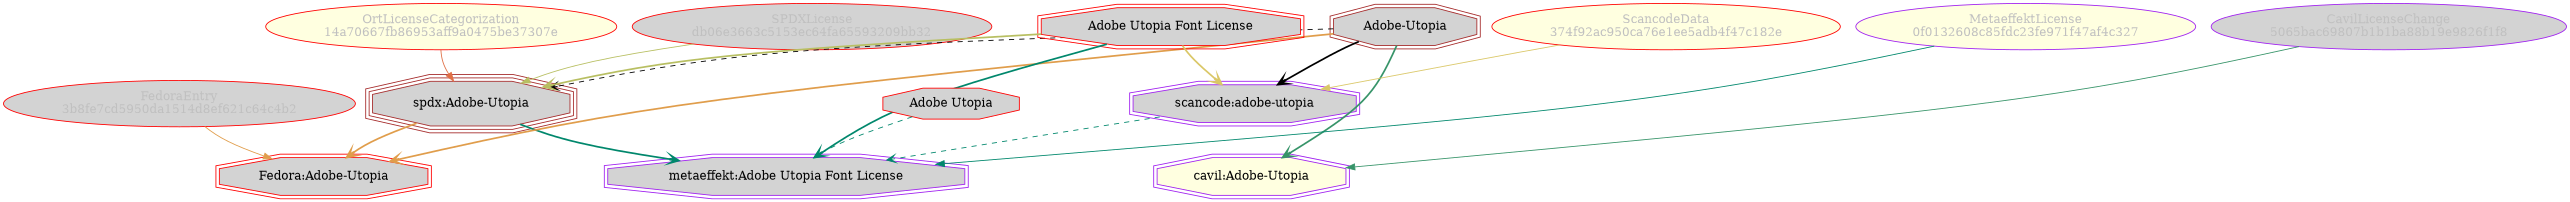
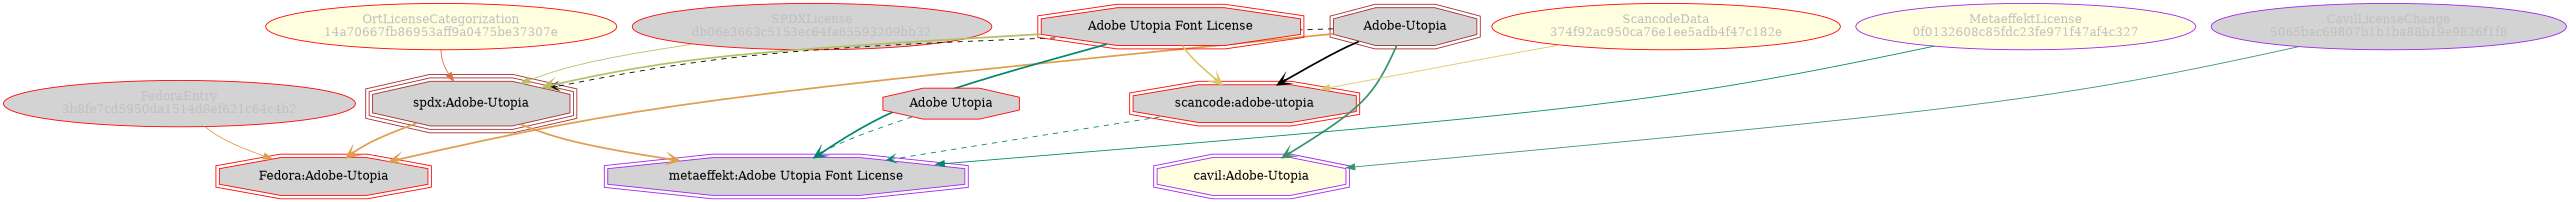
node "scancode:adobe-utopia": color purple -> red
edge "spdx:Adobe-Utopia" -> "metaeffekt:Adobe Utopia Font License": color #00876c -> #e09d4b
